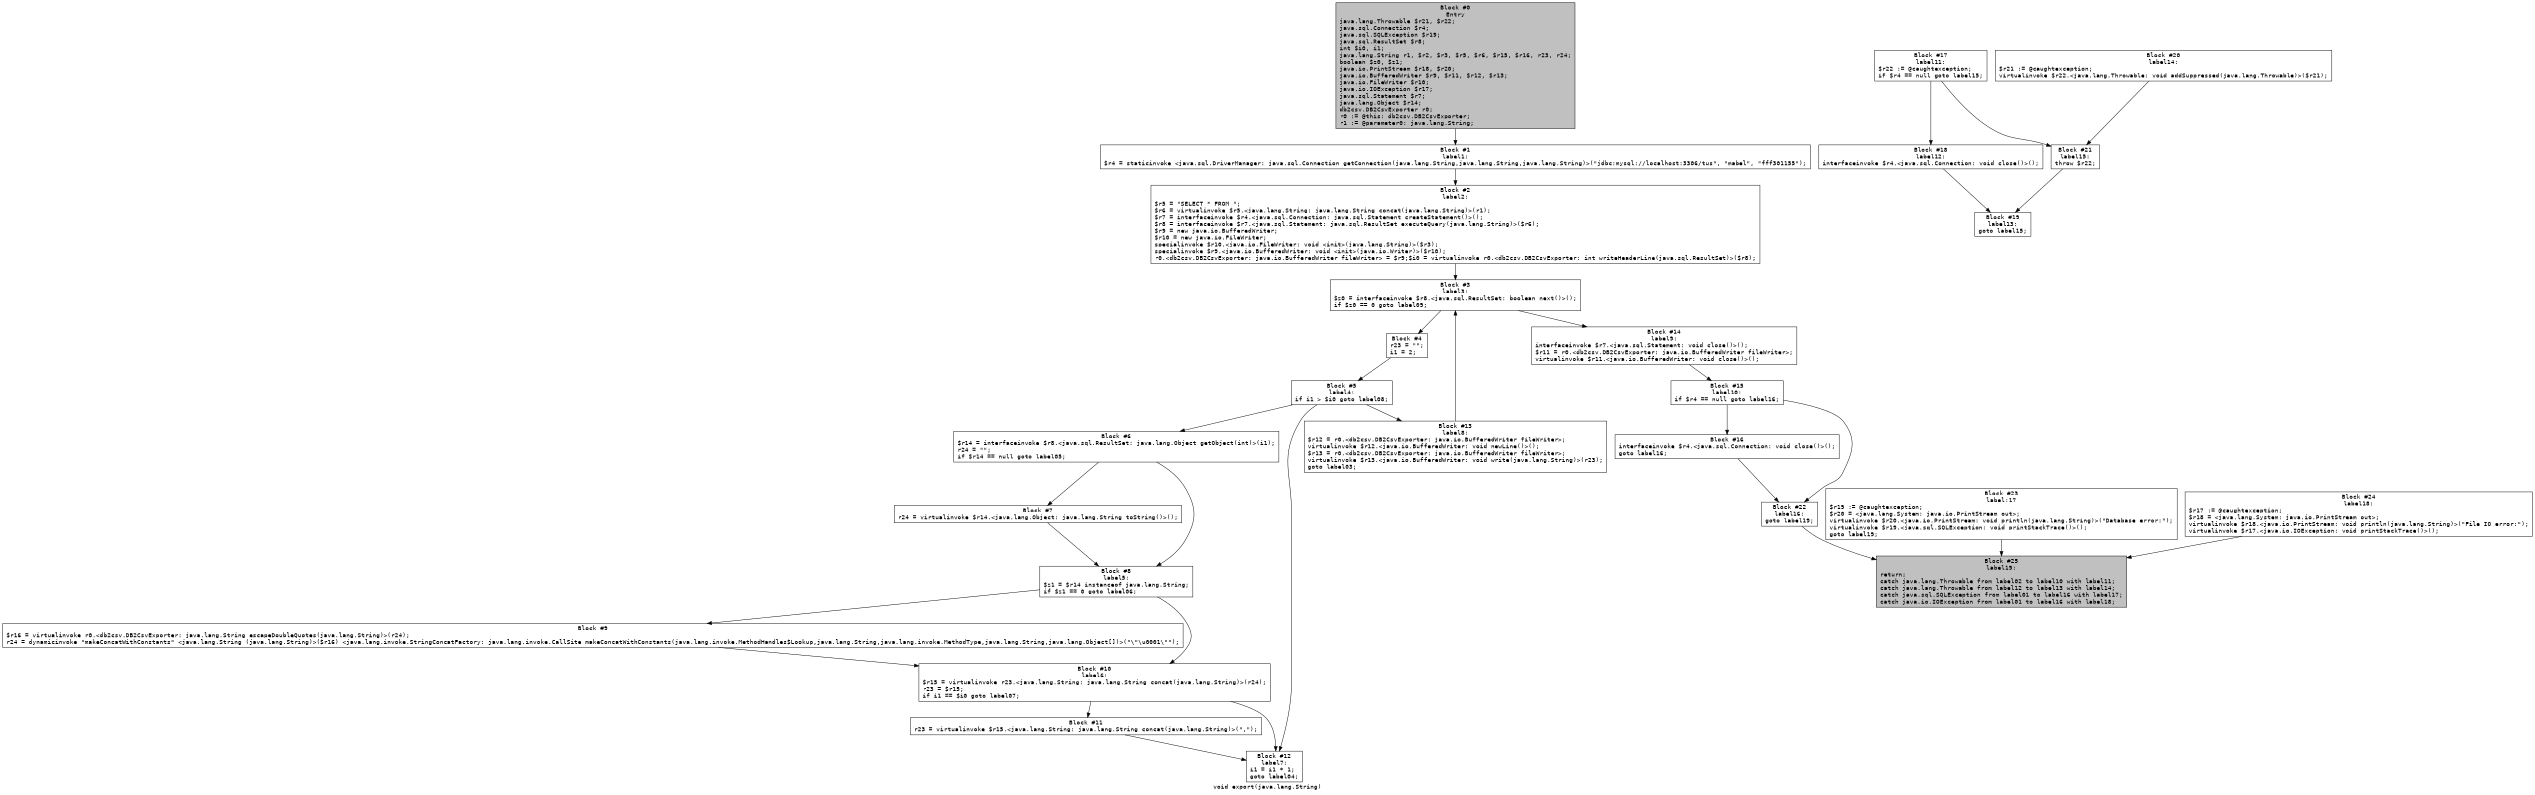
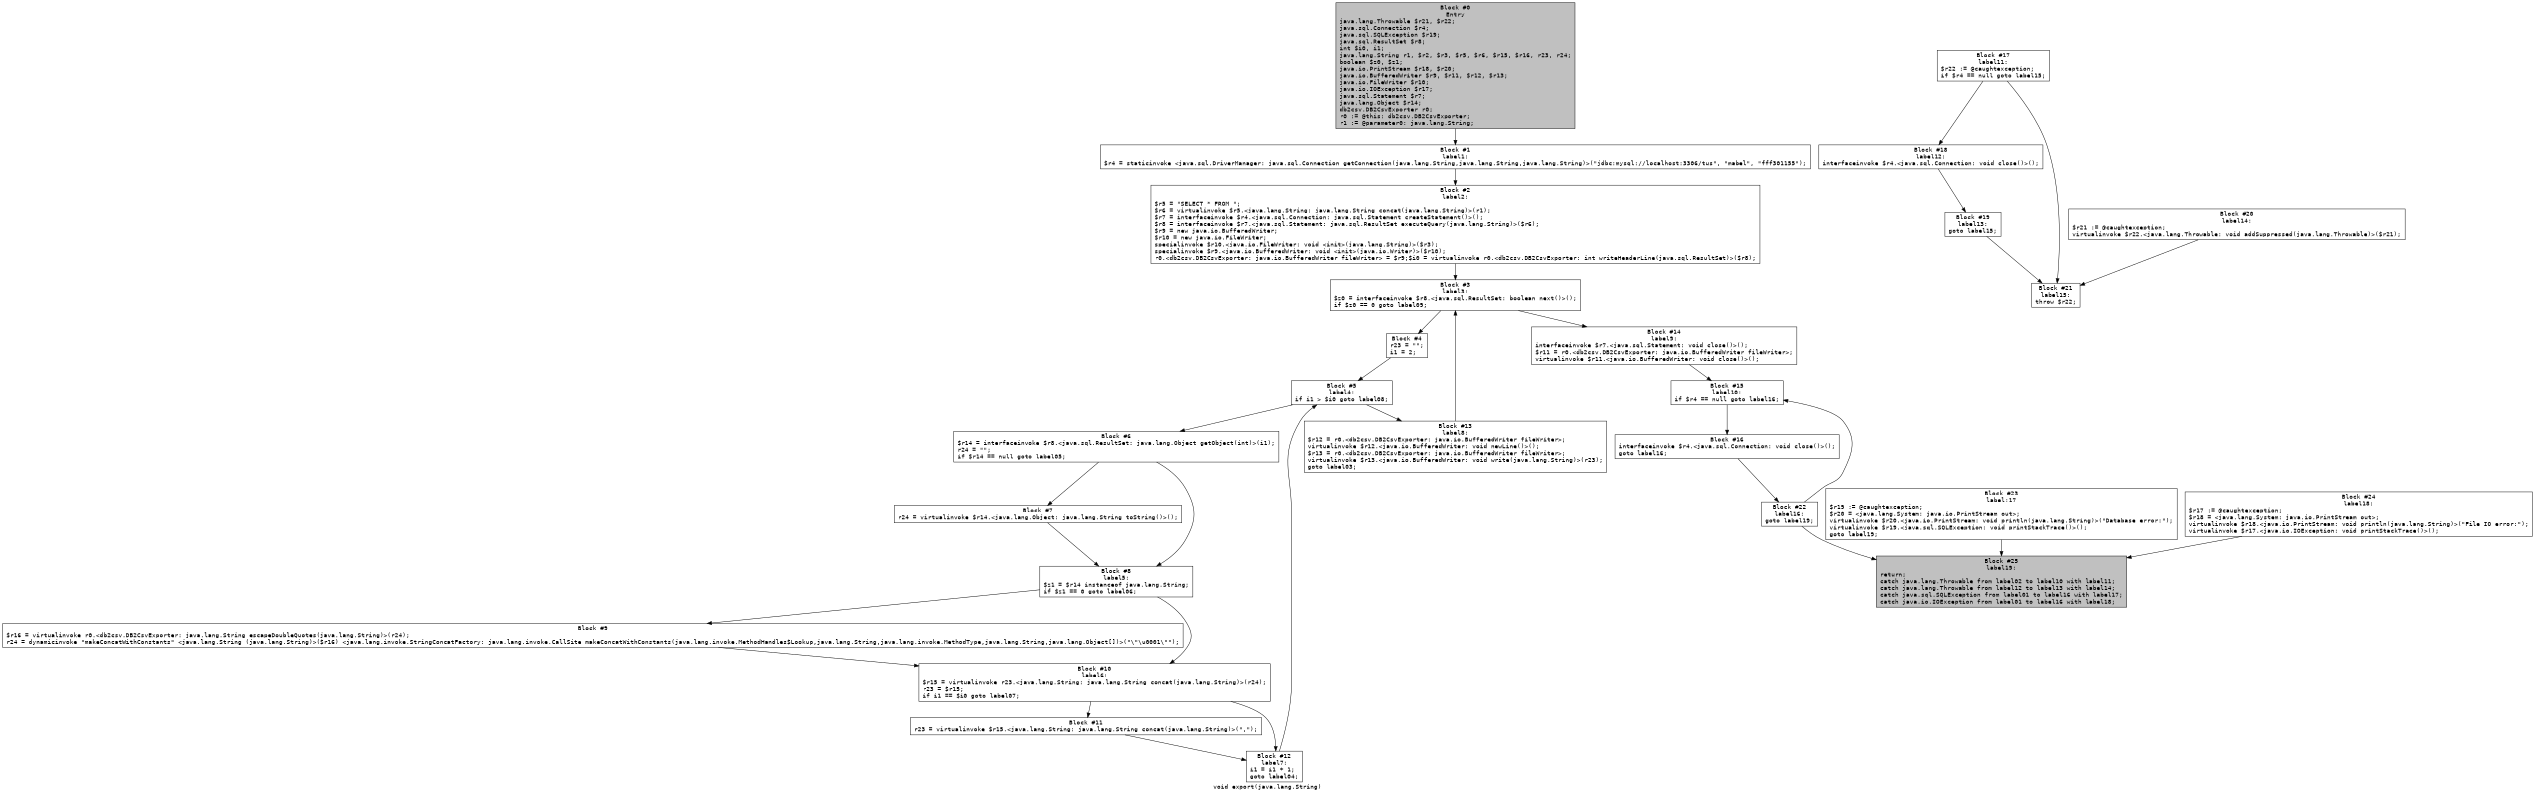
edge "Block #21 label15: throw $r22;" -> "Block #19 label13: goto label15;": reversed
edge "Block #15 label10: if $r4 == null goto label16;" -> "Block #22 label16: goto label19;": reversed
edge "Block #5 label4: if i1 > $i0 goto label08;" -> "Block #12 label7: i1 = i1 + 1; goto label04;": reversed
